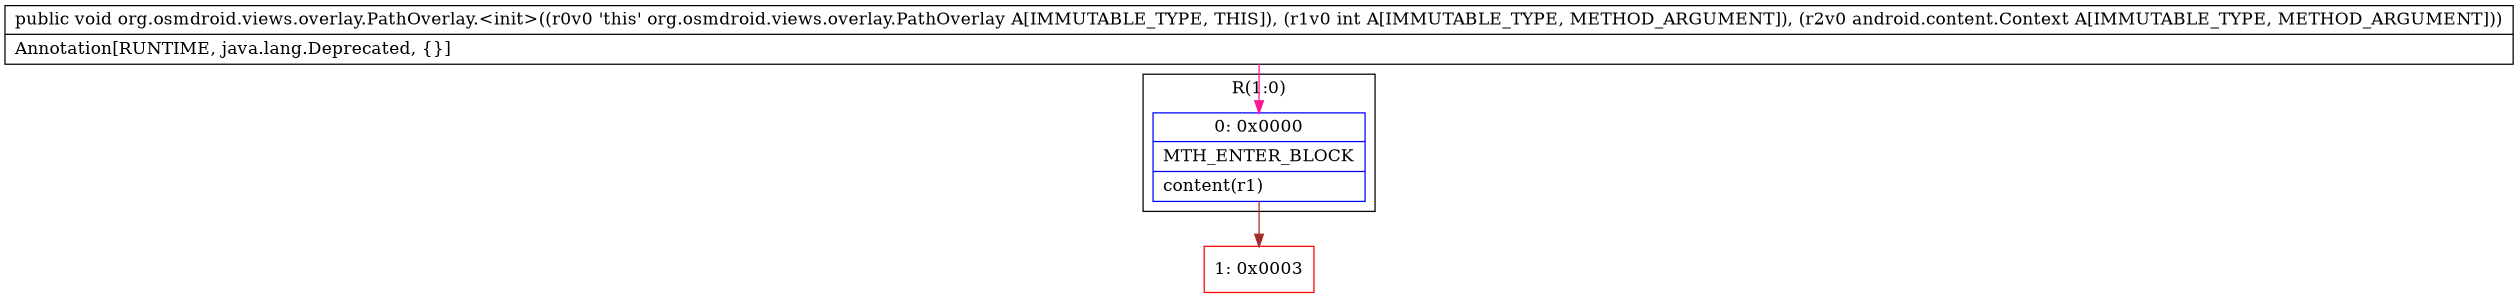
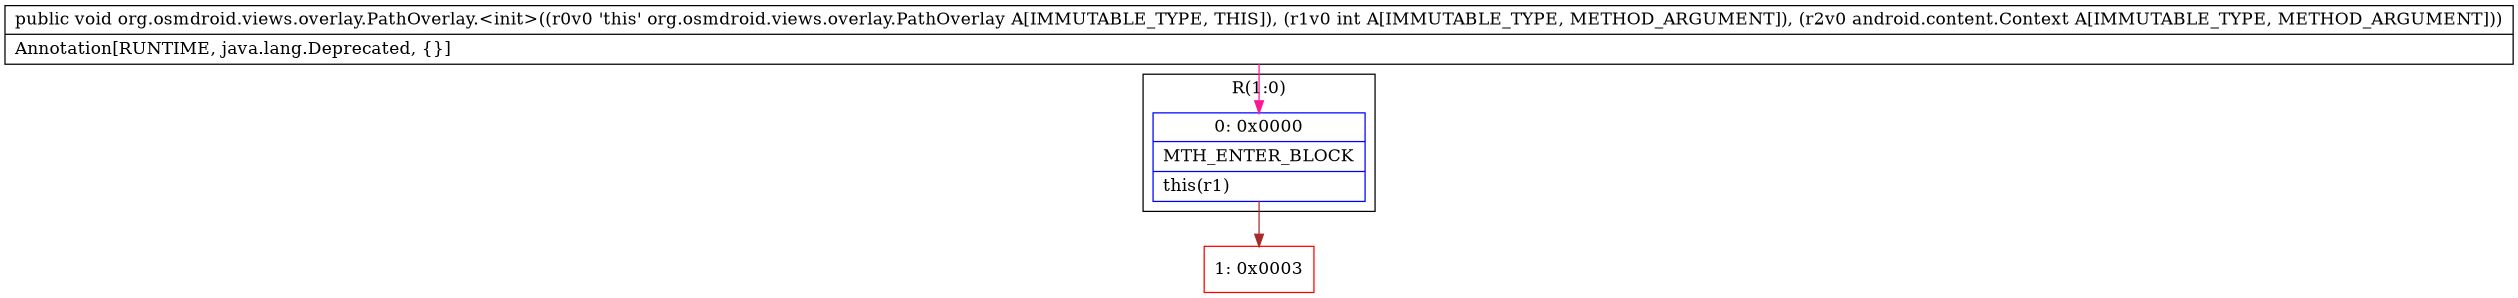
node "0: 0x0000": text "content(r1)" -> "this(r1)"
